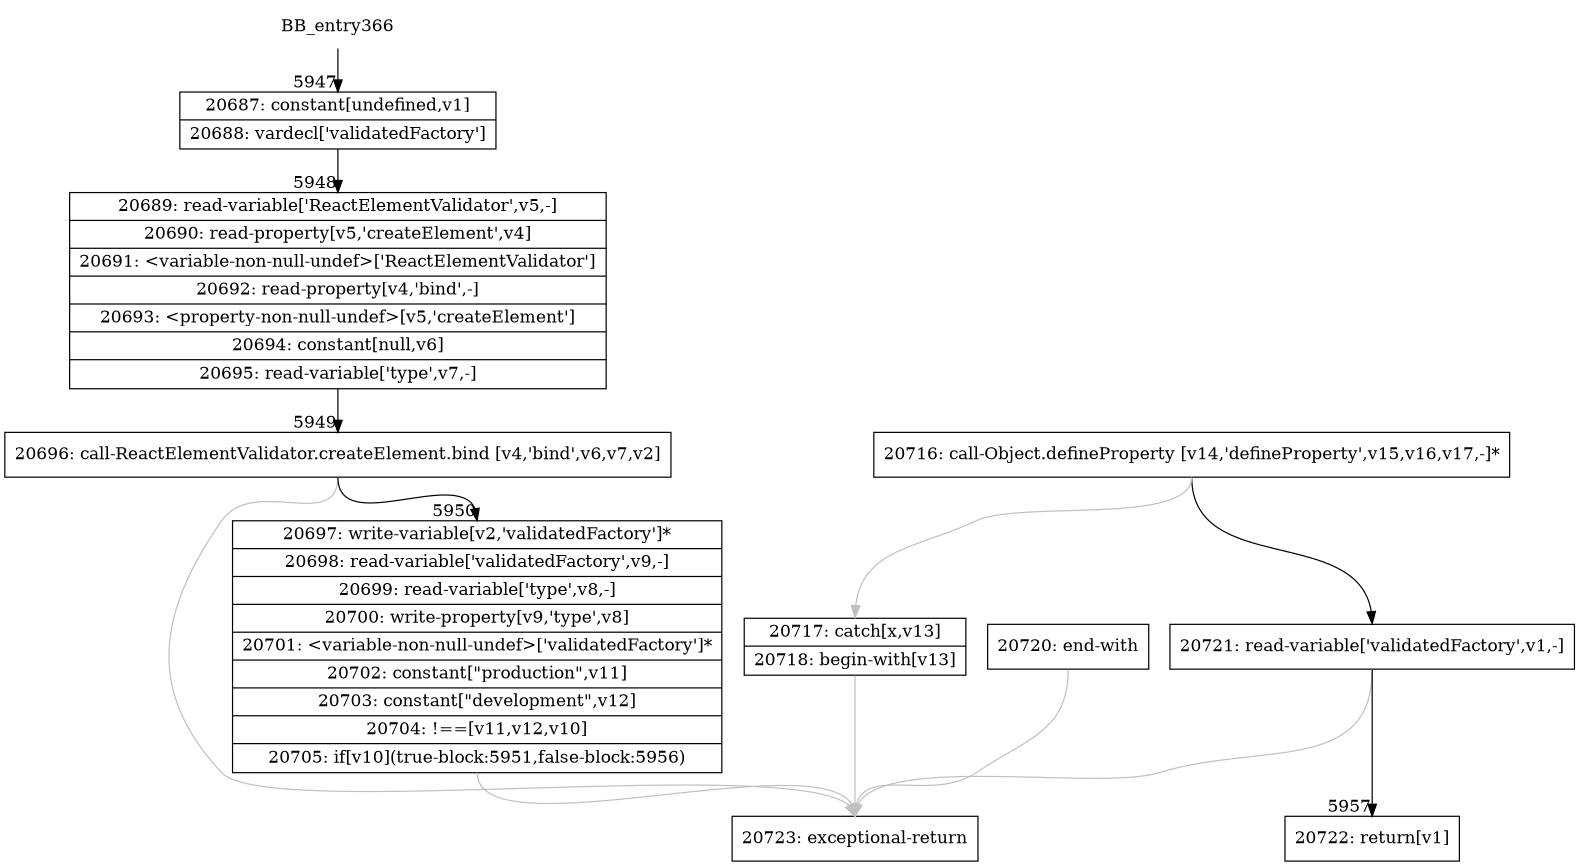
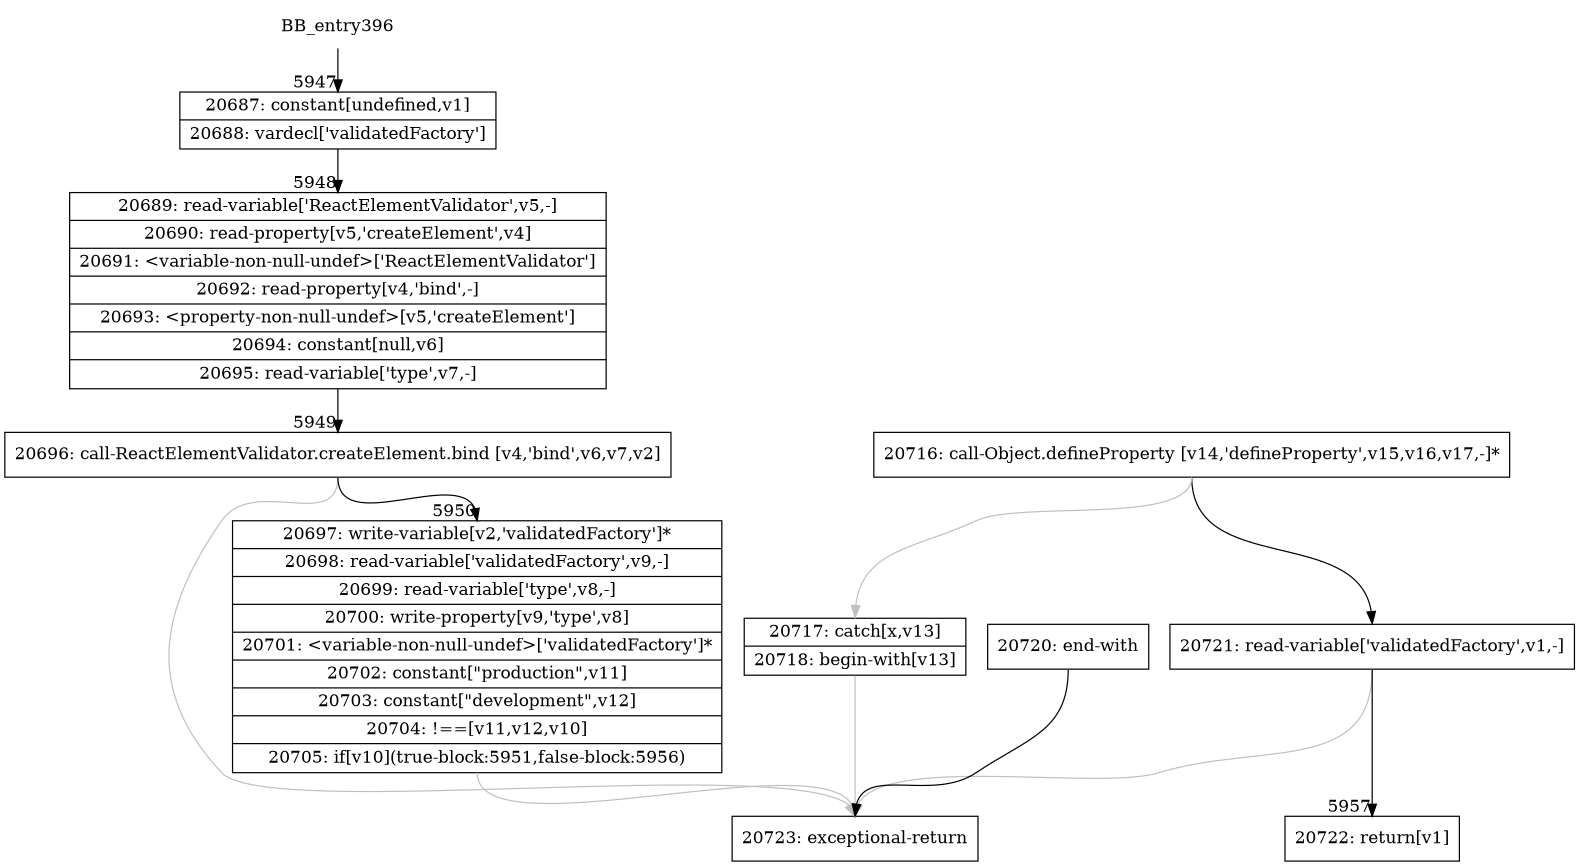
node "BB_entry366": label "BB_entry366" -> "BB_entry396"
edge "20720: end-with" -> "20723: exceptional-return": color gray -> black
